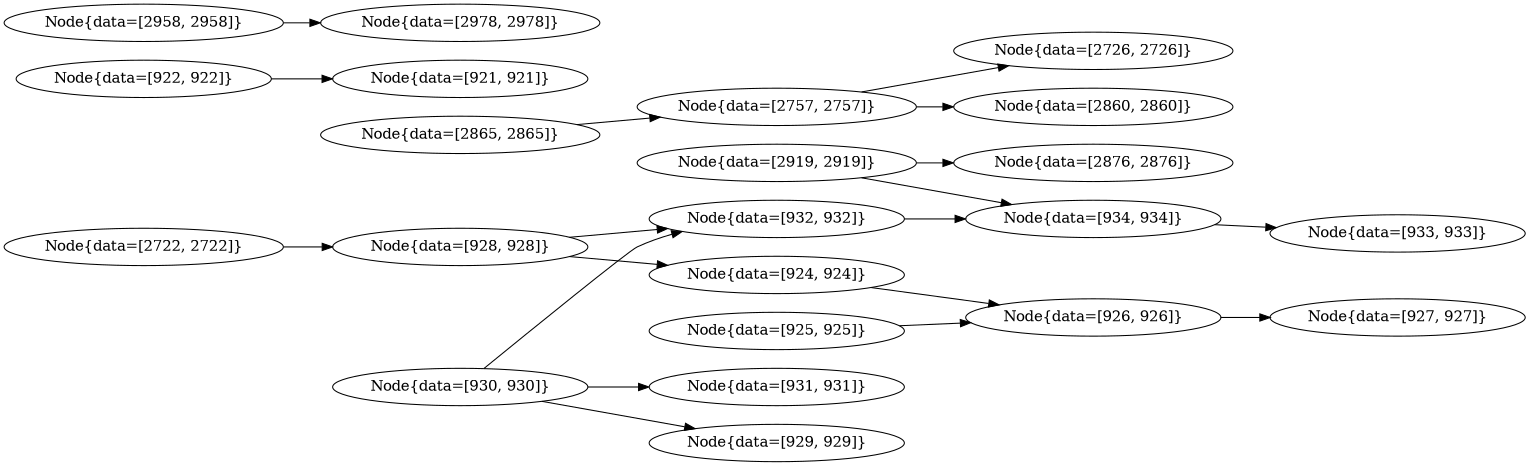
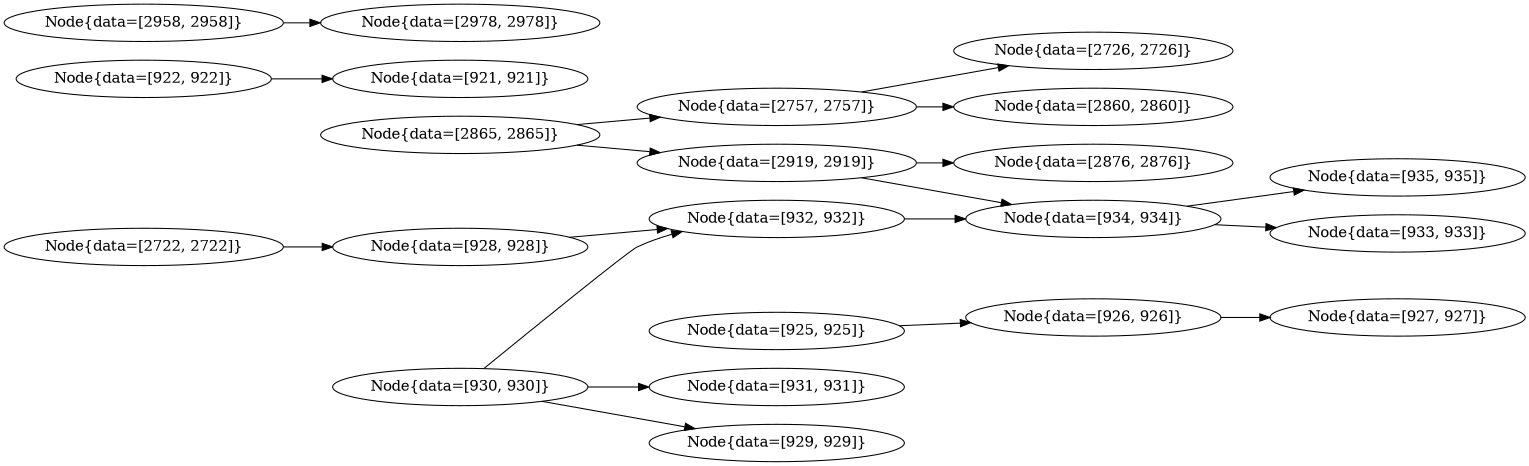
edge "Node{data=[2865, 2865]}" -> "Node{data=[2919, 2919]}": added
node "Node{data=[935, 935]}": added
node "Node{data=[924, 924]}": removed
